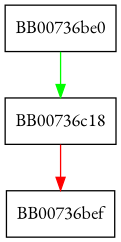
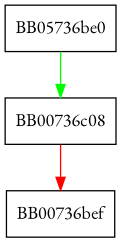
node "BB00736be0": label "BB00736be0" -> "BB05736be0"
node "BB00736c18": label "BB00736c18" -> "BB00736c08"
